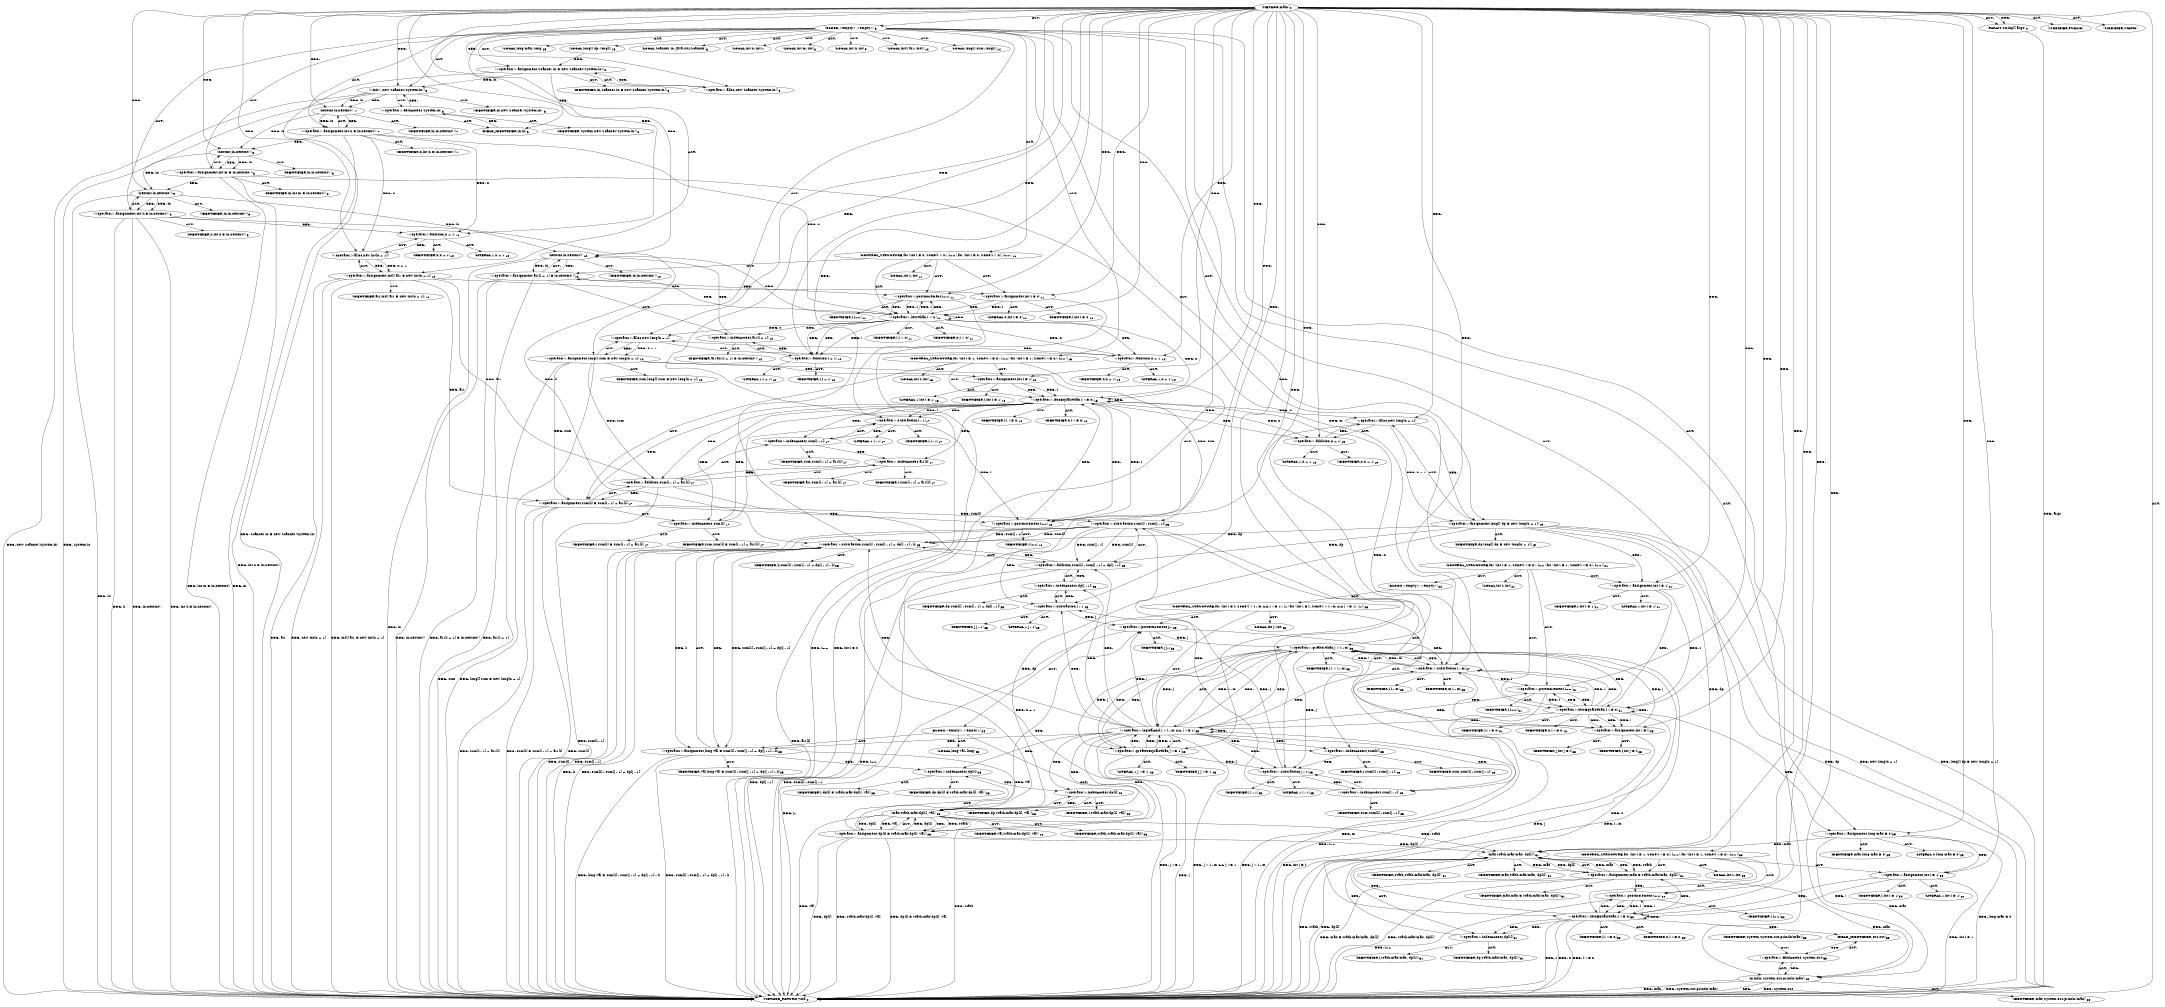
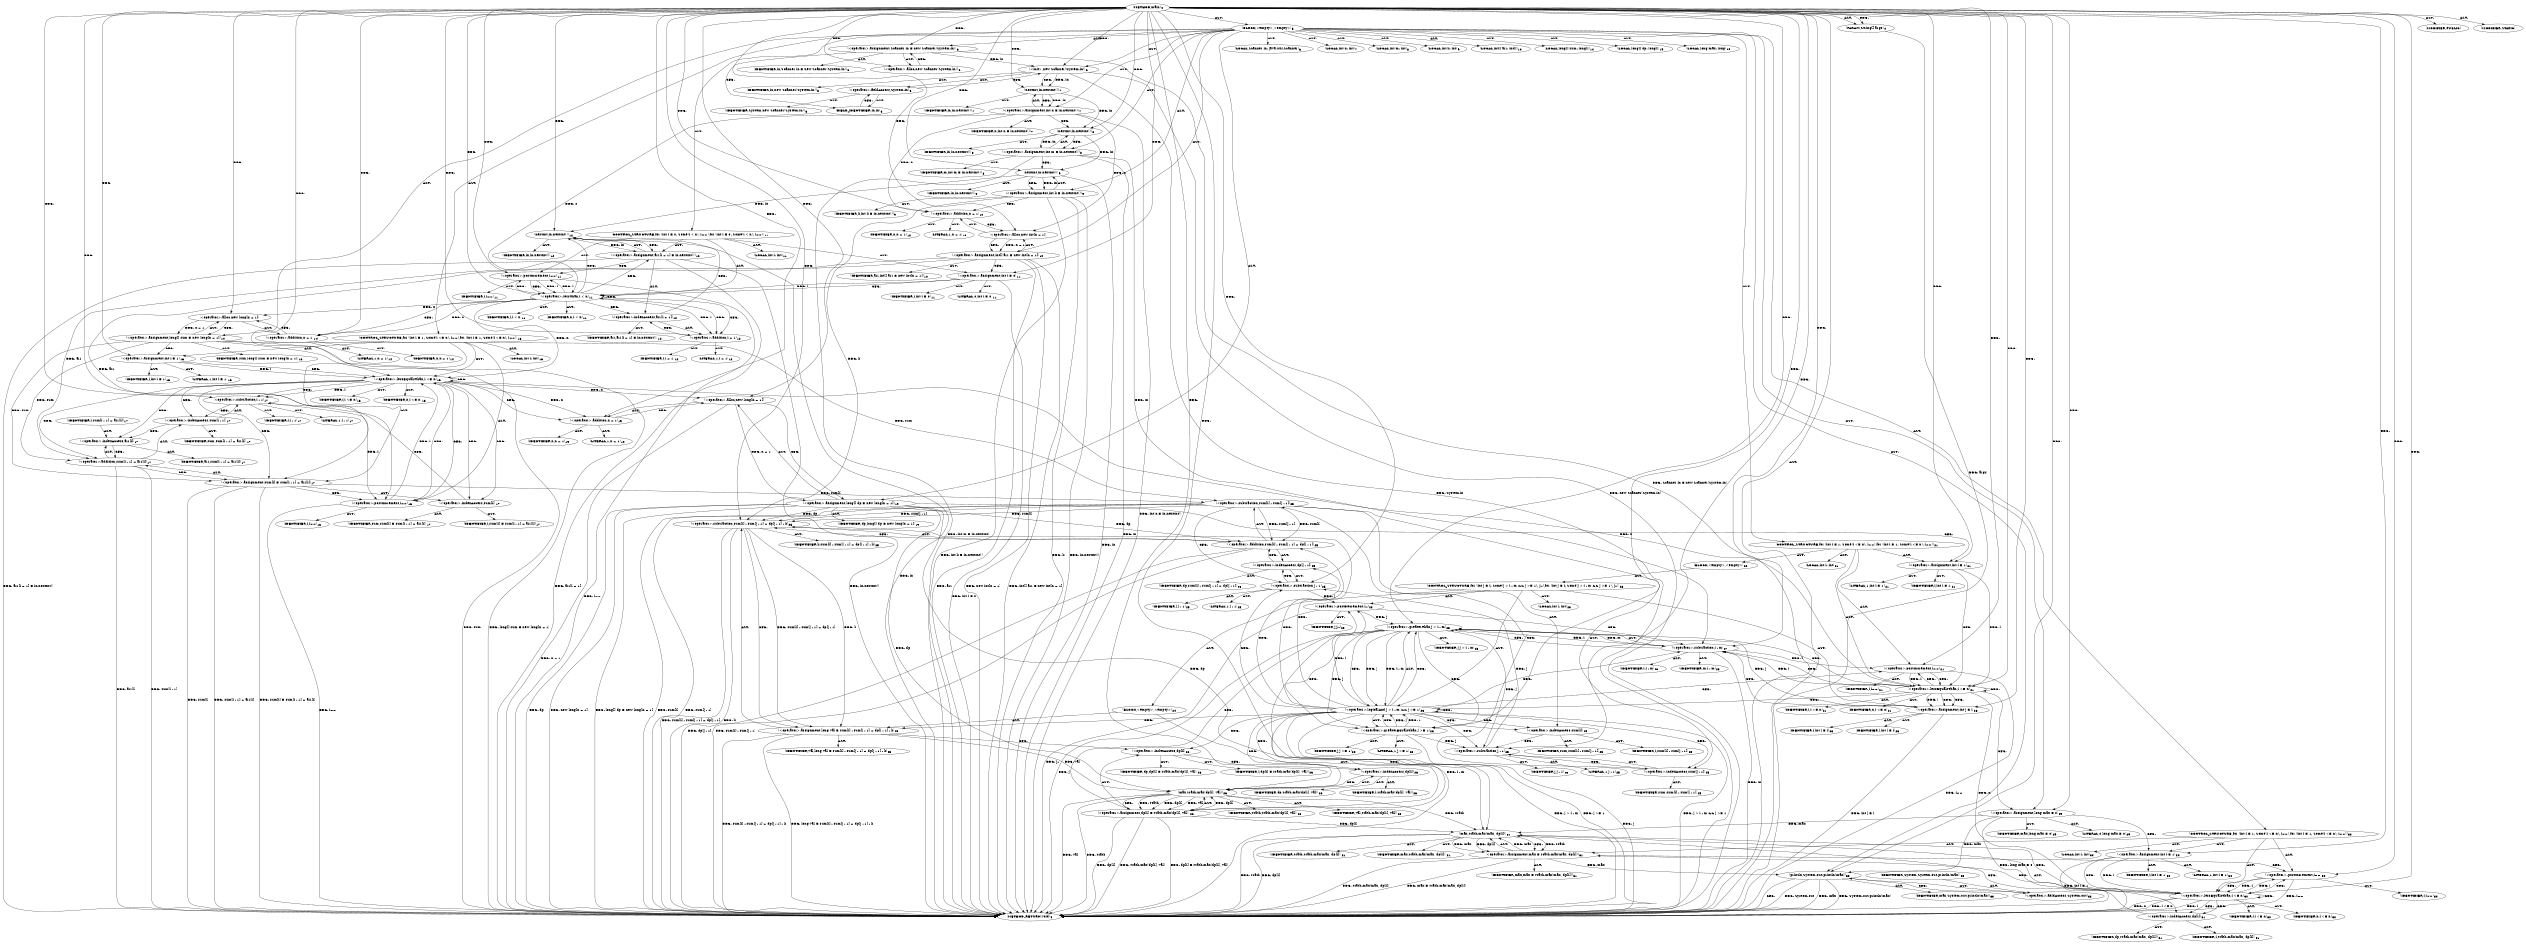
edge "(LOCAL,long[] dp: long[])" -> "(<operator>.assignment,Scanner in = new Scanner(System.in))": now "(METHOD,main)" -> "(<operator>.assignment,Scanner in = new Scanner(System.in))"
edge "(<operator>.indexAccess,arr[i])" -> "(IDENTIFIER,i,sum[i - 1] + arr[i])": reversed
edge "(METHOD,main)" -> "(println,System.out.println(max))": label "CDG: " -> "DDG: "
node "(LOCAL,long val: long)": removed
node "(FIELD_IDENTIFIER,out,out)": removed
